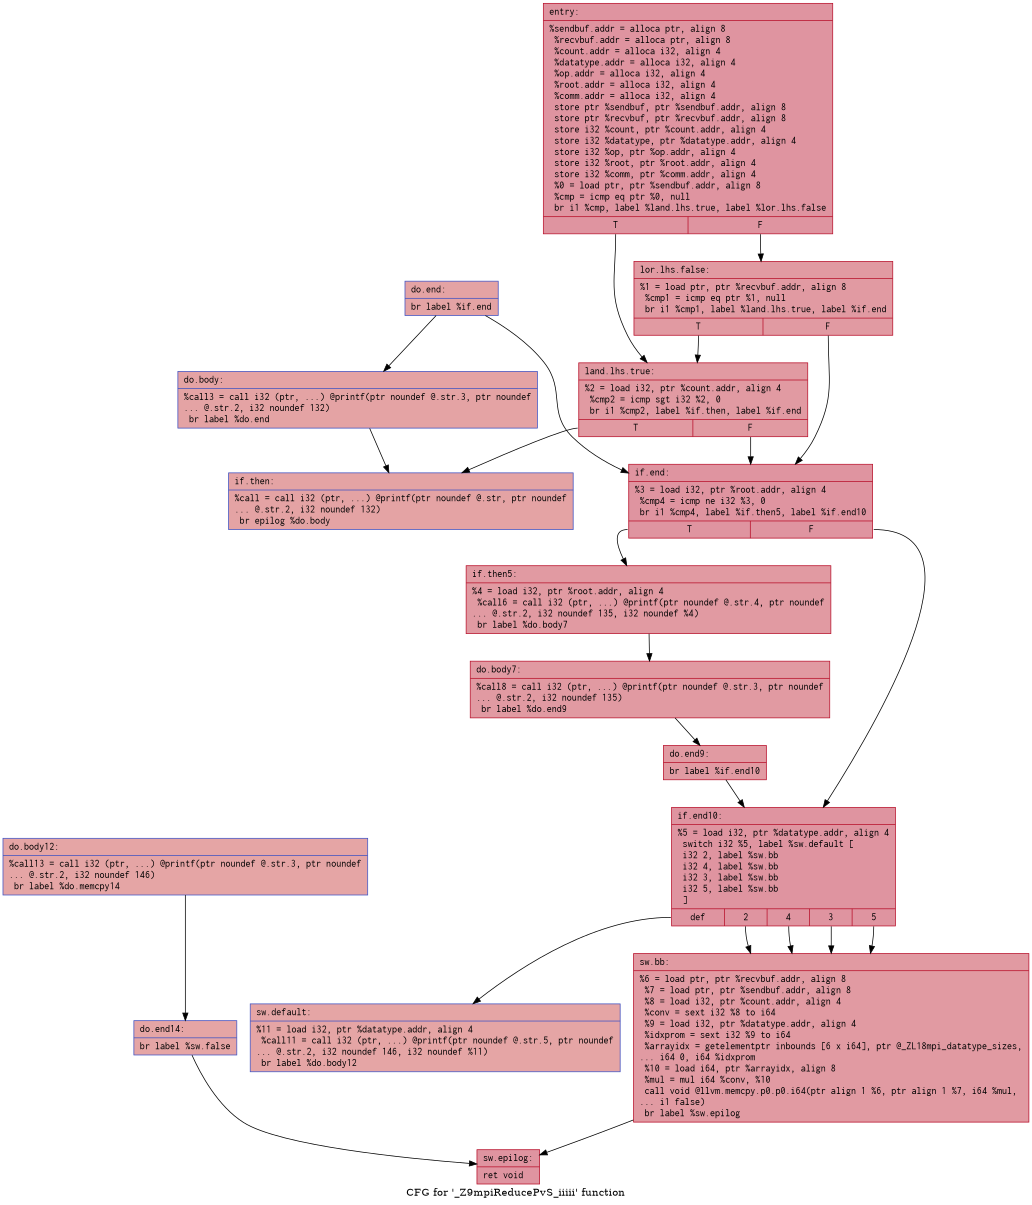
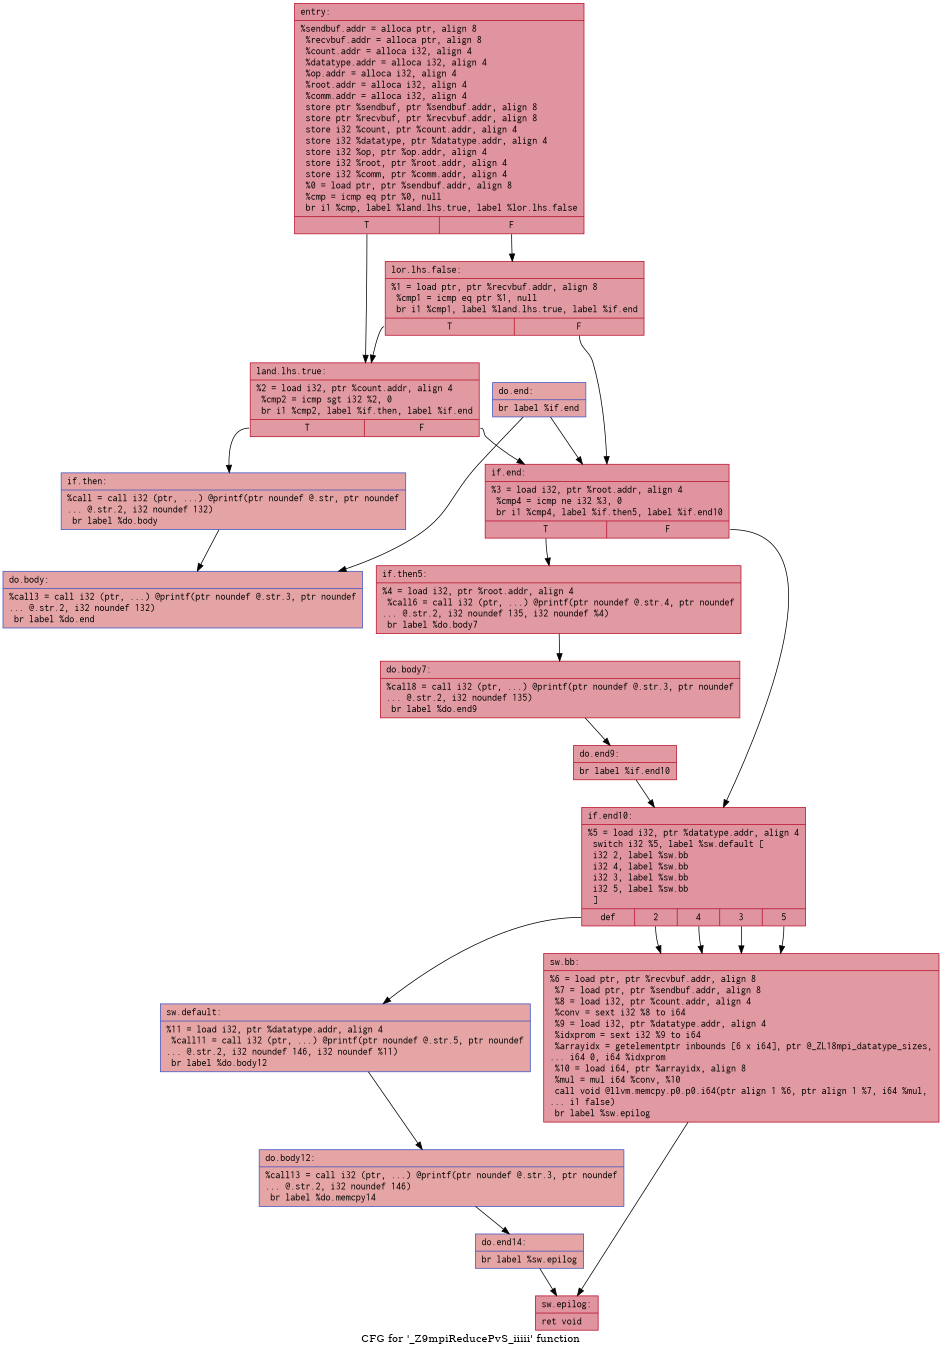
edge "do.body:" -> "if.then:": reversed
node "if.then:": text "br epilog %do.body" -> "br label %do.body"
node "do.end14:": text "br label %sw.false" -> "br label %sw.epilog"
edge "sw.default:" -> "do.body12:": added
